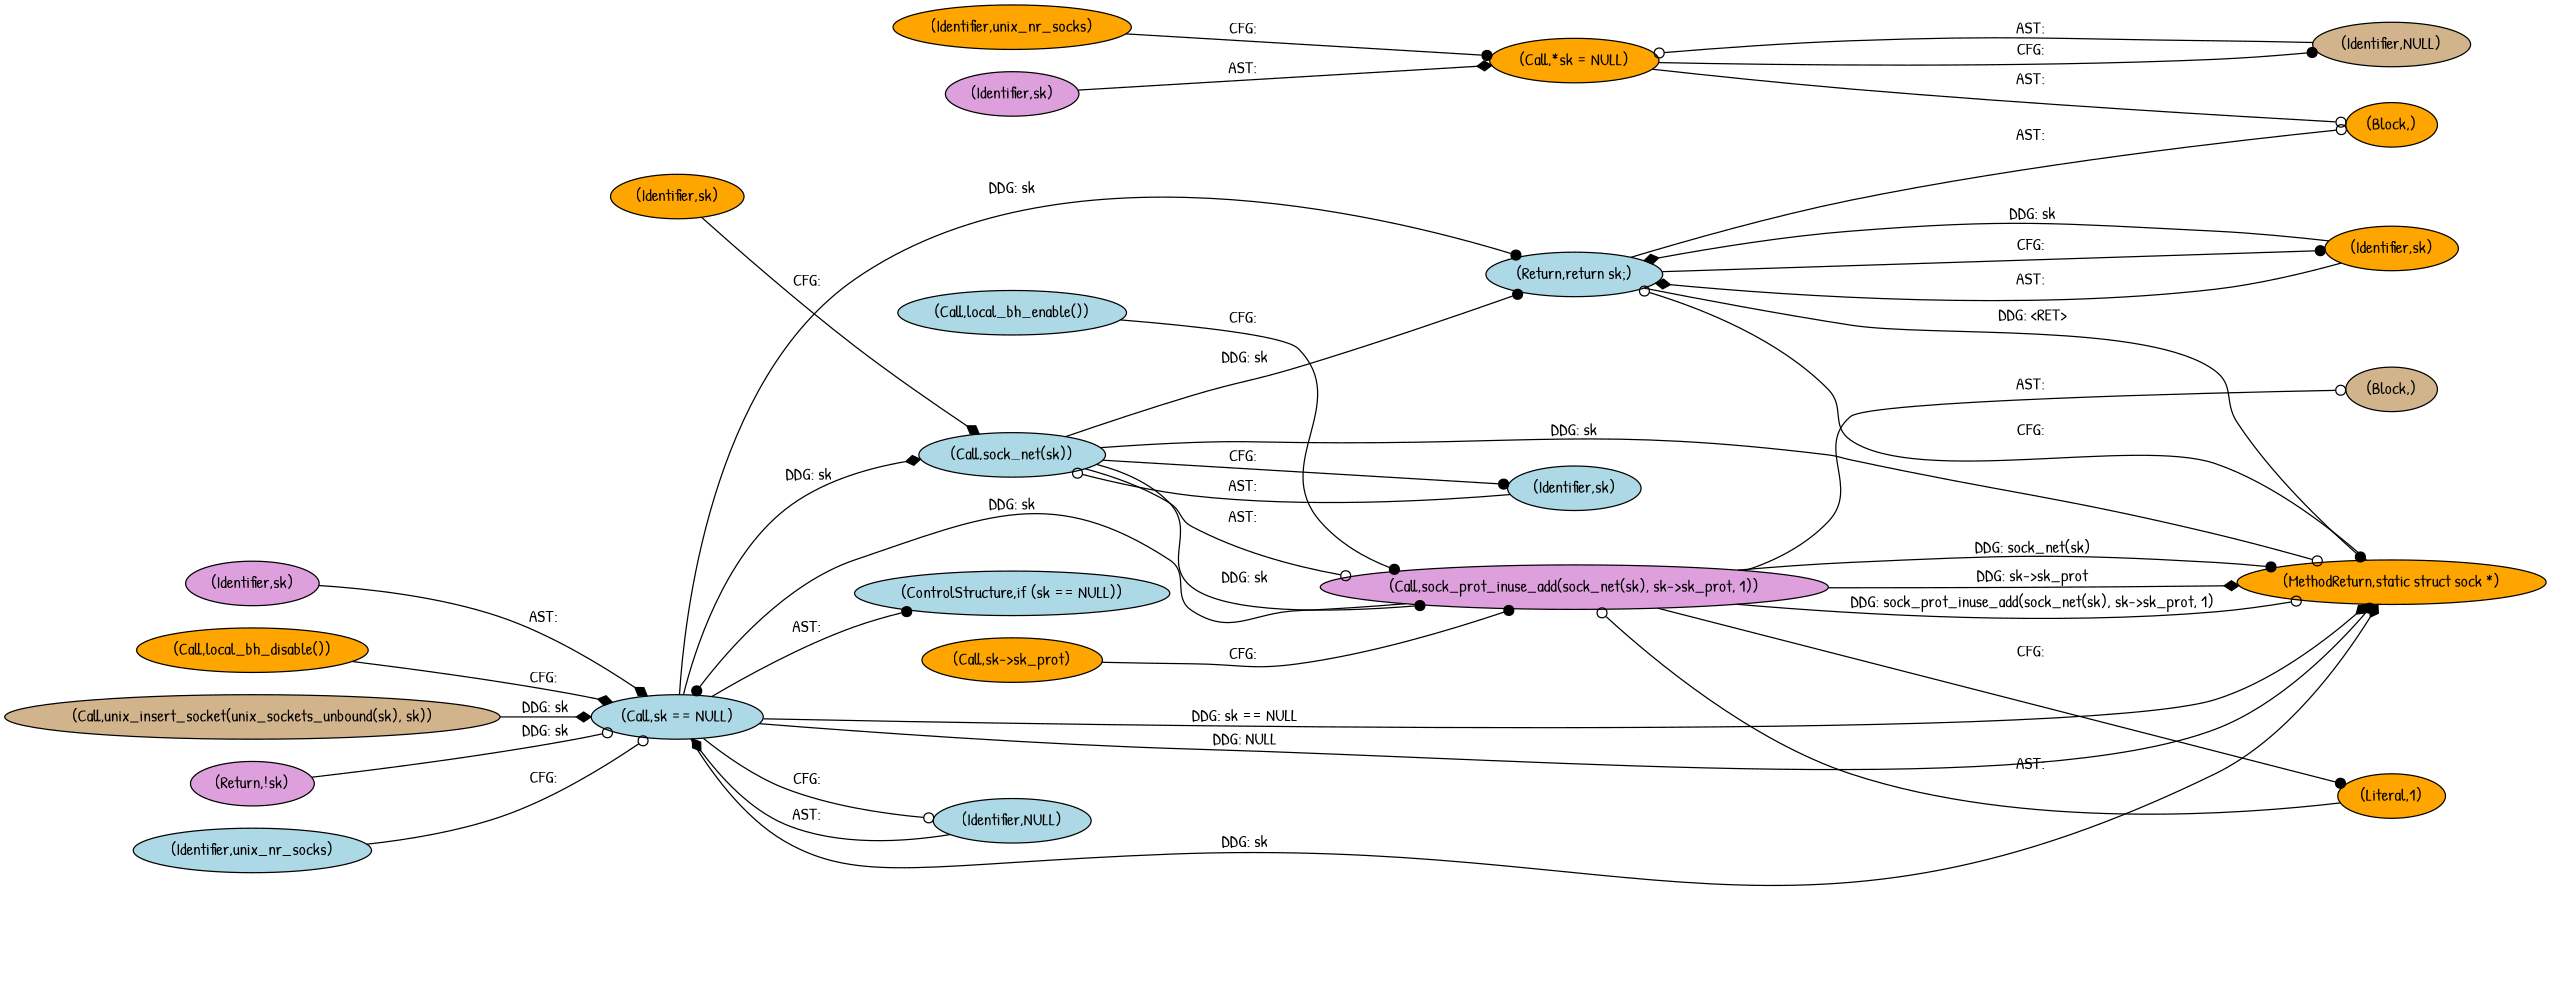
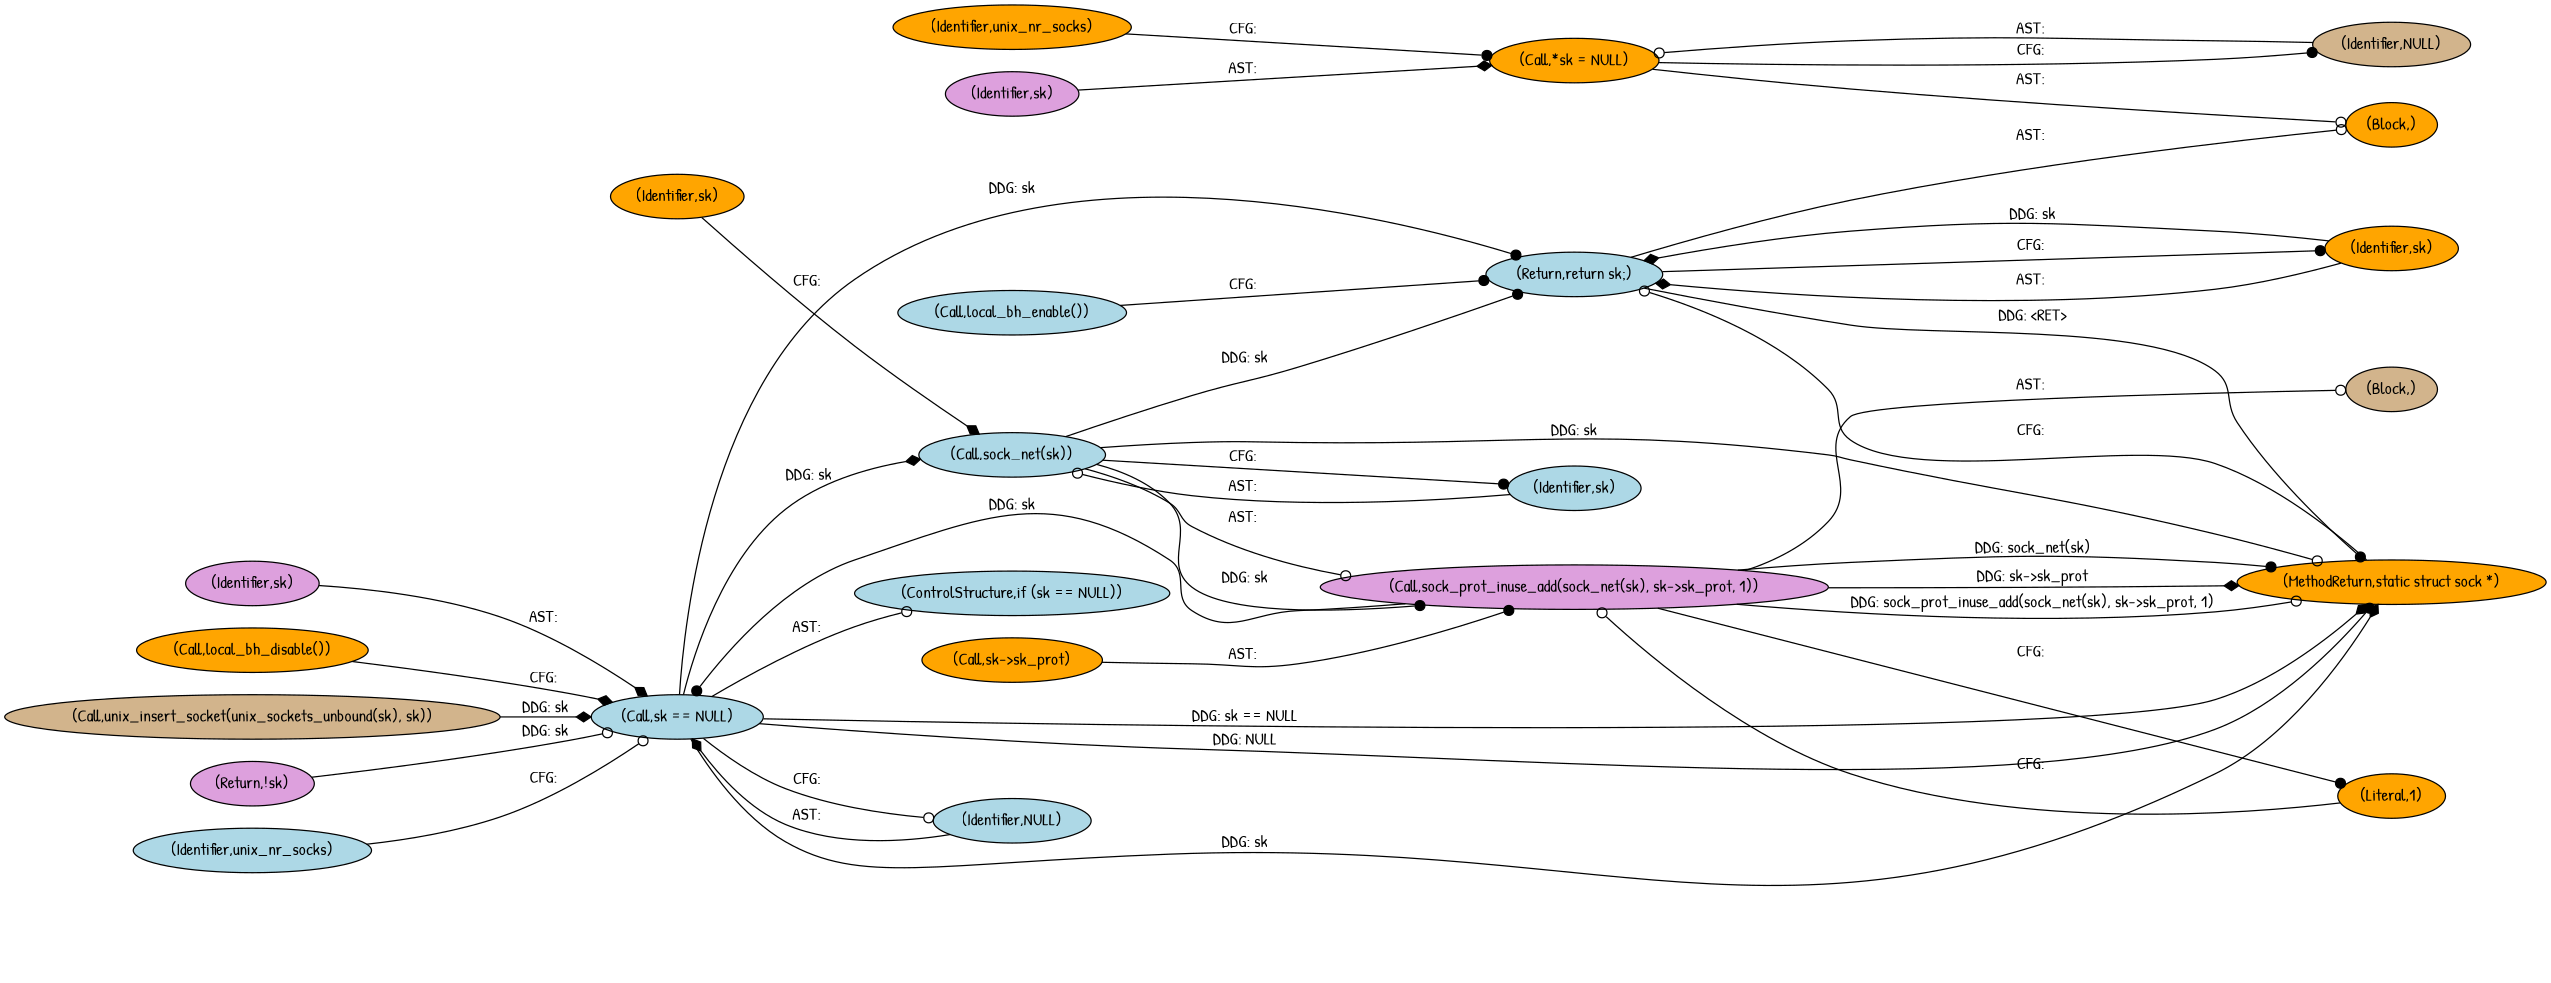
edge "(Call,local_bh_enable())" -> "(Call,sock_prot_inuse_add(sock_net(sk), sk->sk_prot, 1))": now "(Call,local_bh_enable())" -> "(Return,return sk;)"
edge "(Call,sk == NULL)" -> "(ControlStructure,if (sk == NULL))": arrowhead dot -> odot
edge "(Call,sk->sk_prot)" -> "(Call,sock_prot_inuse_add(sock_net(sk), sk->sk_prot, 1))": label "CFG: " -> "AST: "
edge "(Literal,1)" -> "(Call,sock_prot_inuse_add(sock_net(sk), sk->sk_prot, 1))": label "AST: " -> "CFG: "
